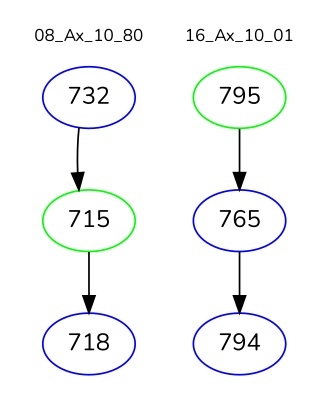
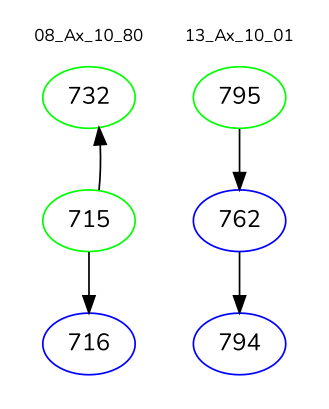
cluster "16_Ax_10_01": label "16_Ax_10_01" -> "13_Ax_10_01"
node "732": color blue -> green
edge "732" -> "715": reversed
node "765": label "765" -> "762"
node "718": label "718" -> "716"
